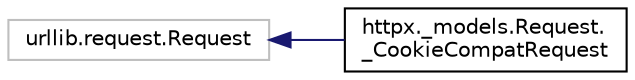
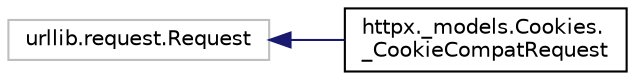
node "httpx._models.Request. _CookieCompatRequest": label "httpx._models.Request. _CookieCompatRequest" -> "httpx._models.Cookies. _CookieCompatRequest"
